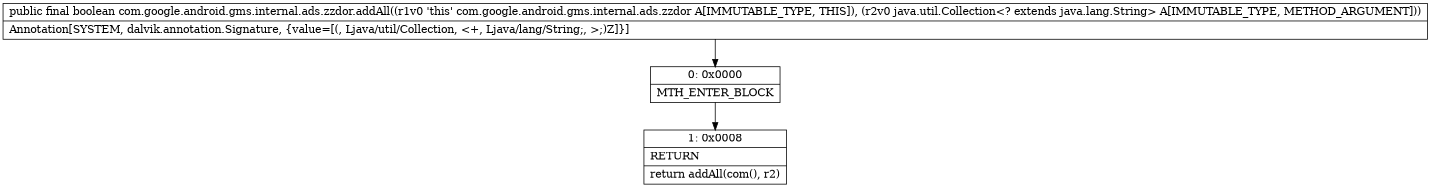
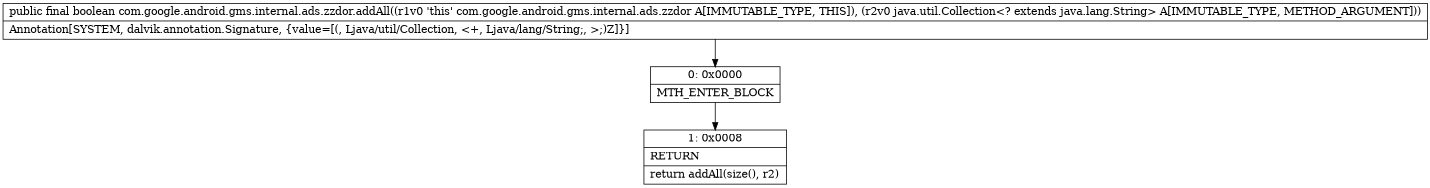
node "1: 0x0008": text "return addAll(com(), r2)" -> "return addAll(size(), r2)"
